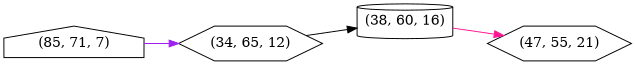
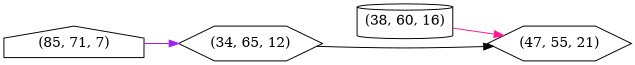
edge "(34, 65, 12)" -> "(38, 60, 16)": now "(34, 65, 12)" -> "(47, 55, 21)"
